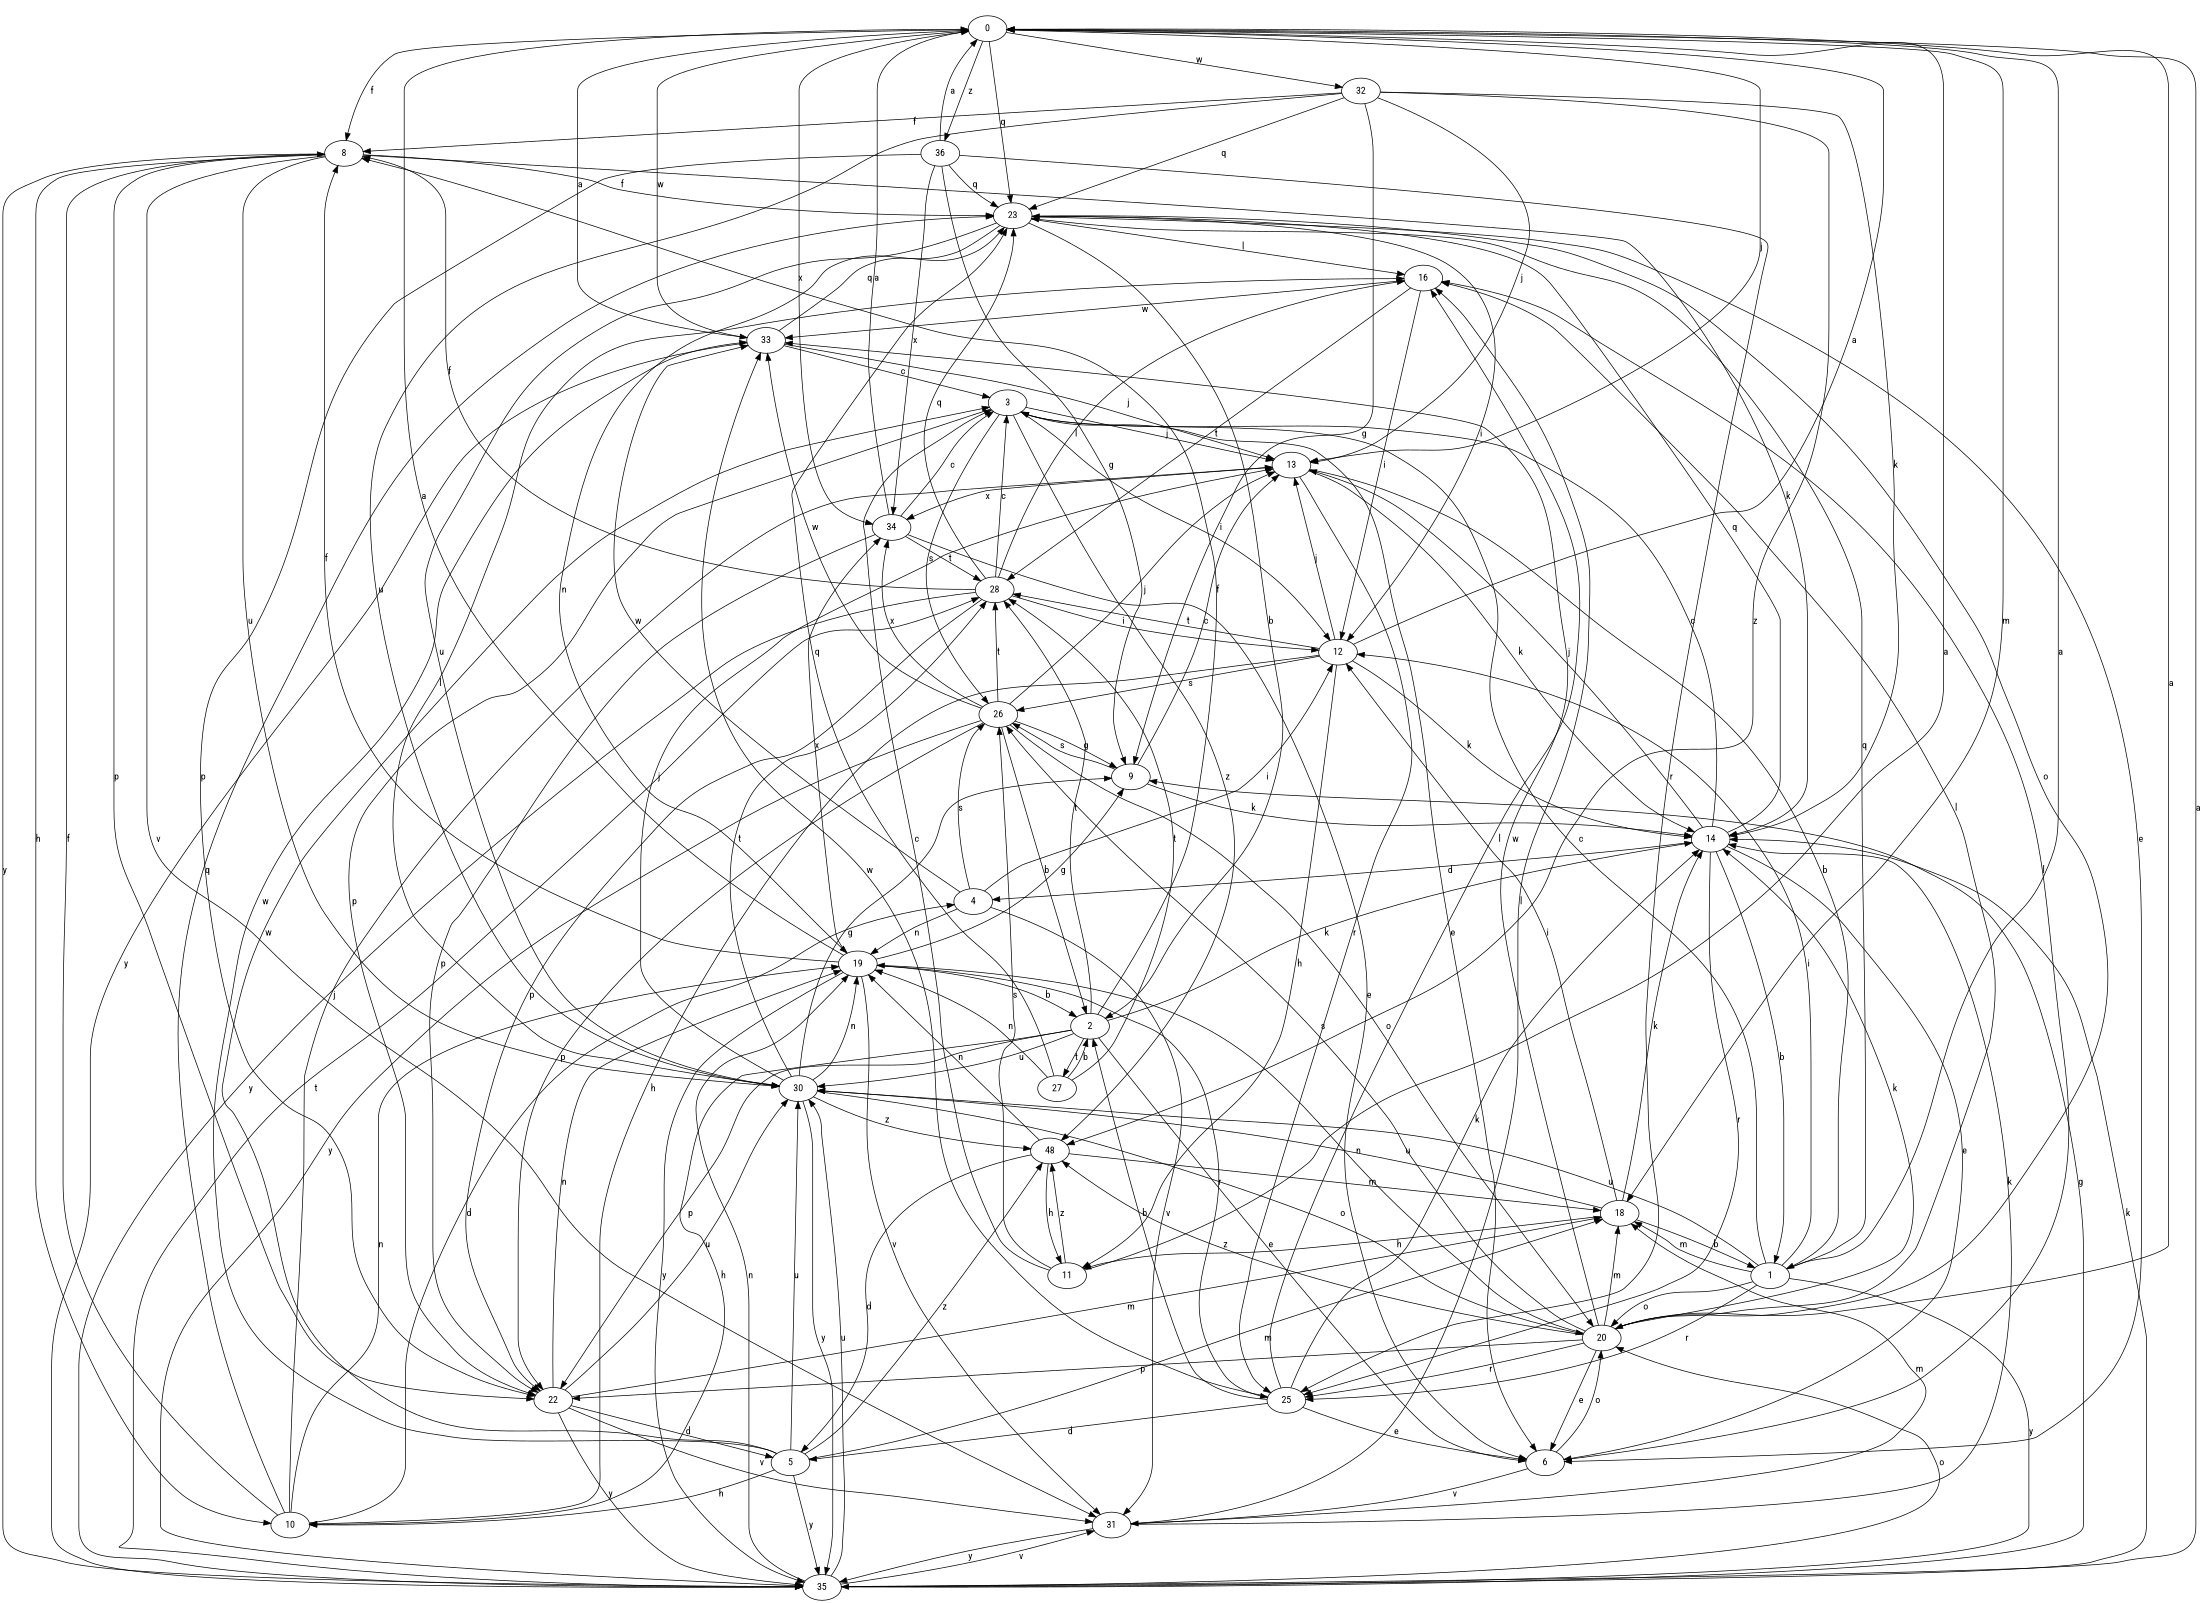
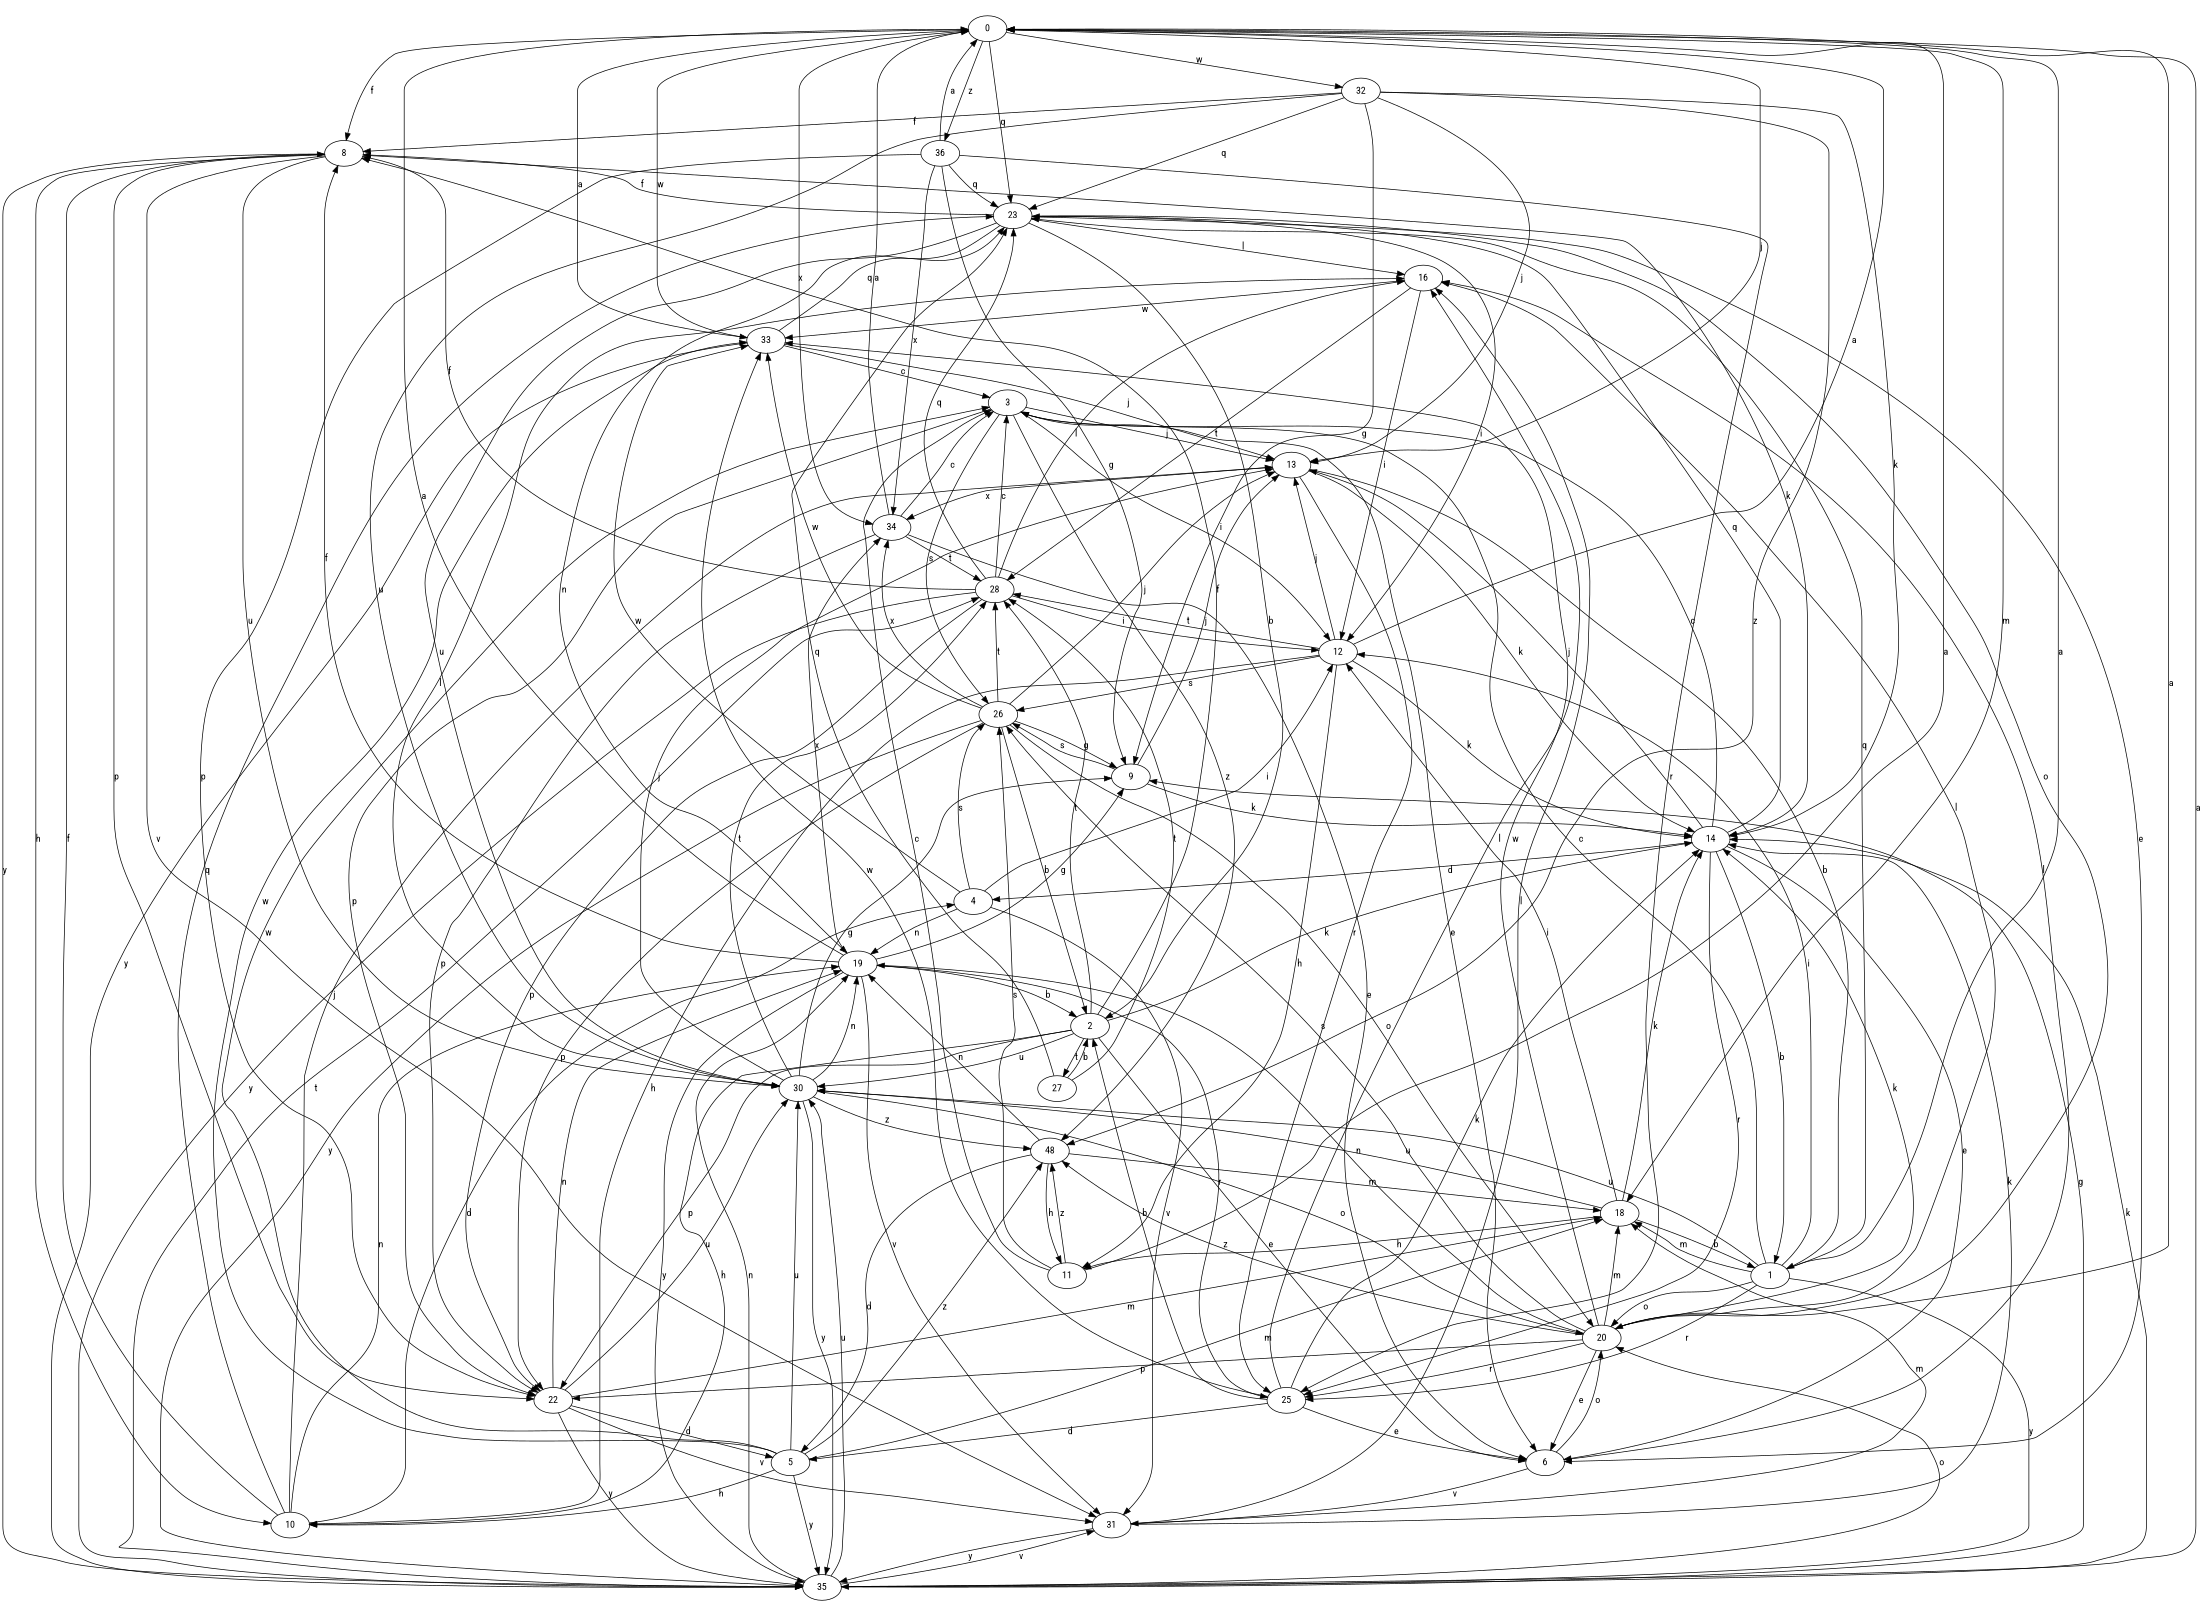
edge "8" -> "23": reversed
edge "9" -> "13": label "c" -> "j"
edge "27" -> "19": removed, label "n"
